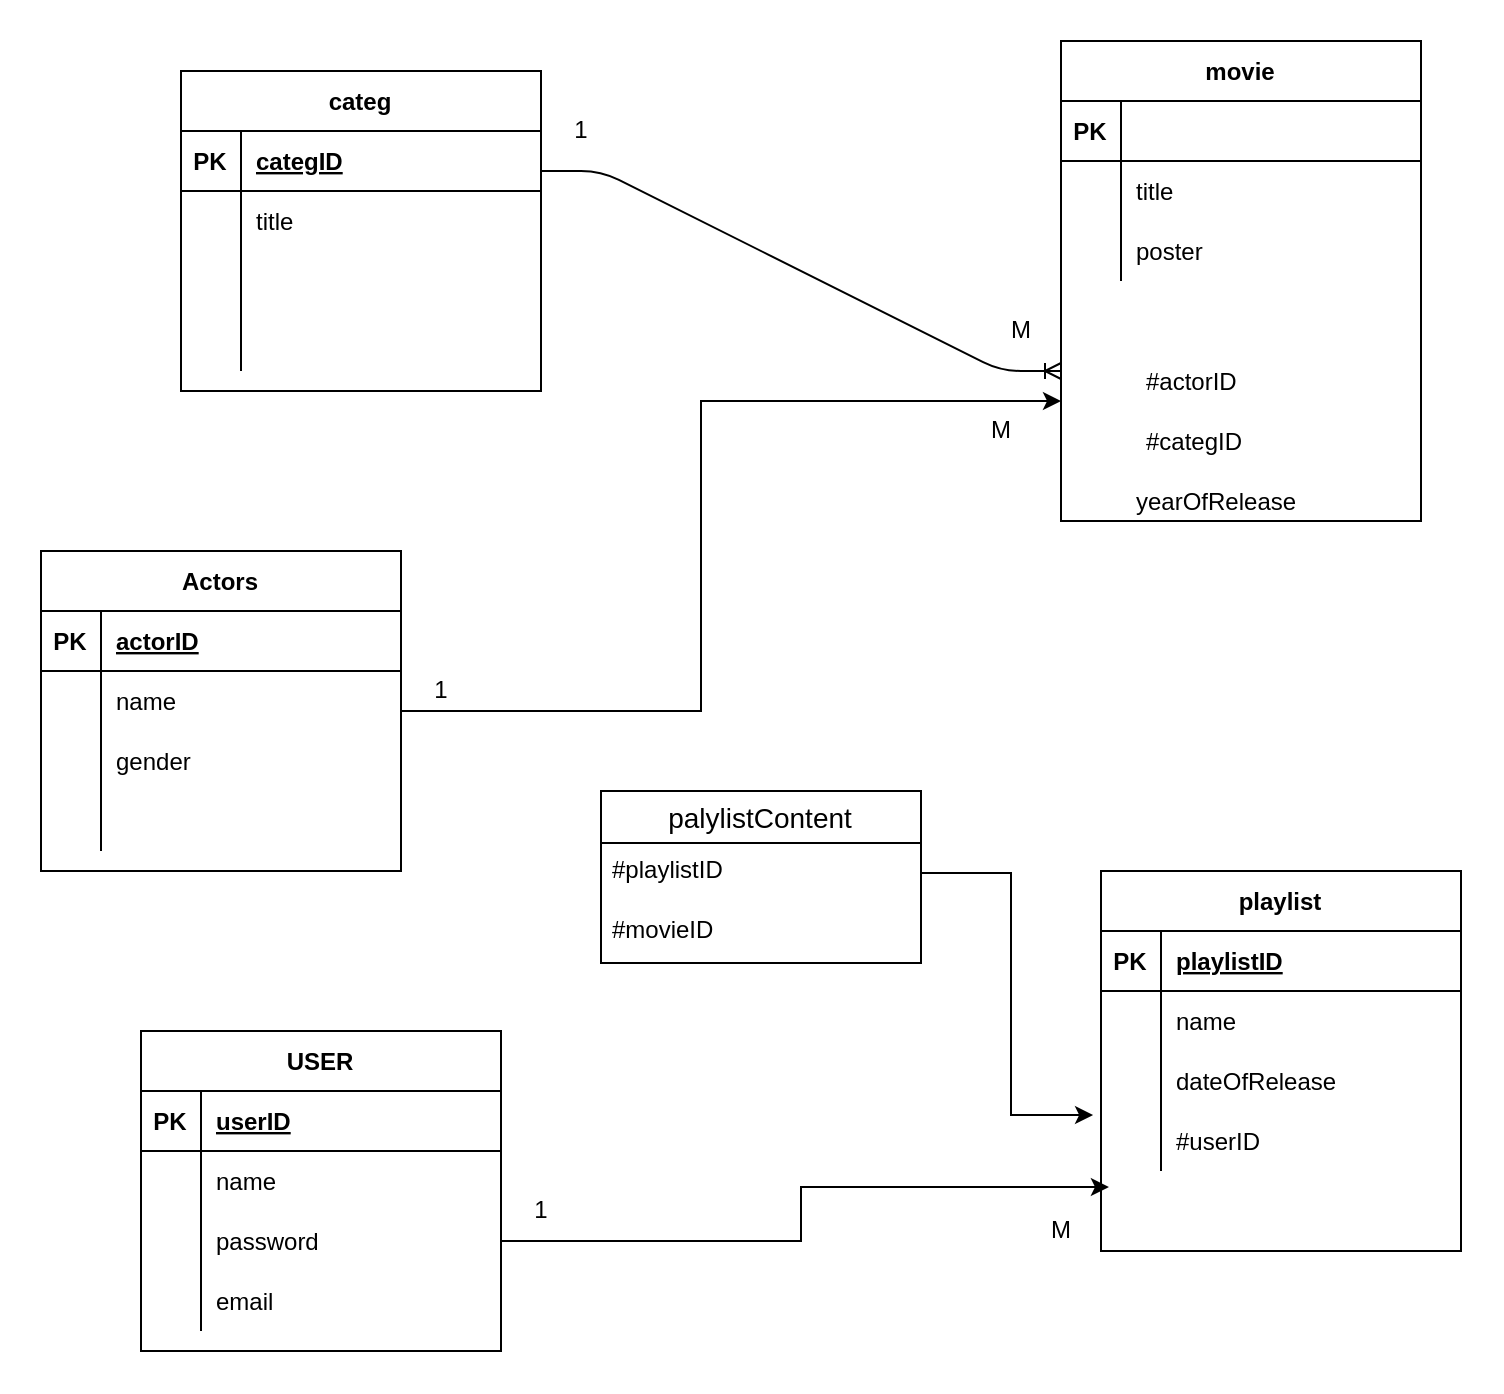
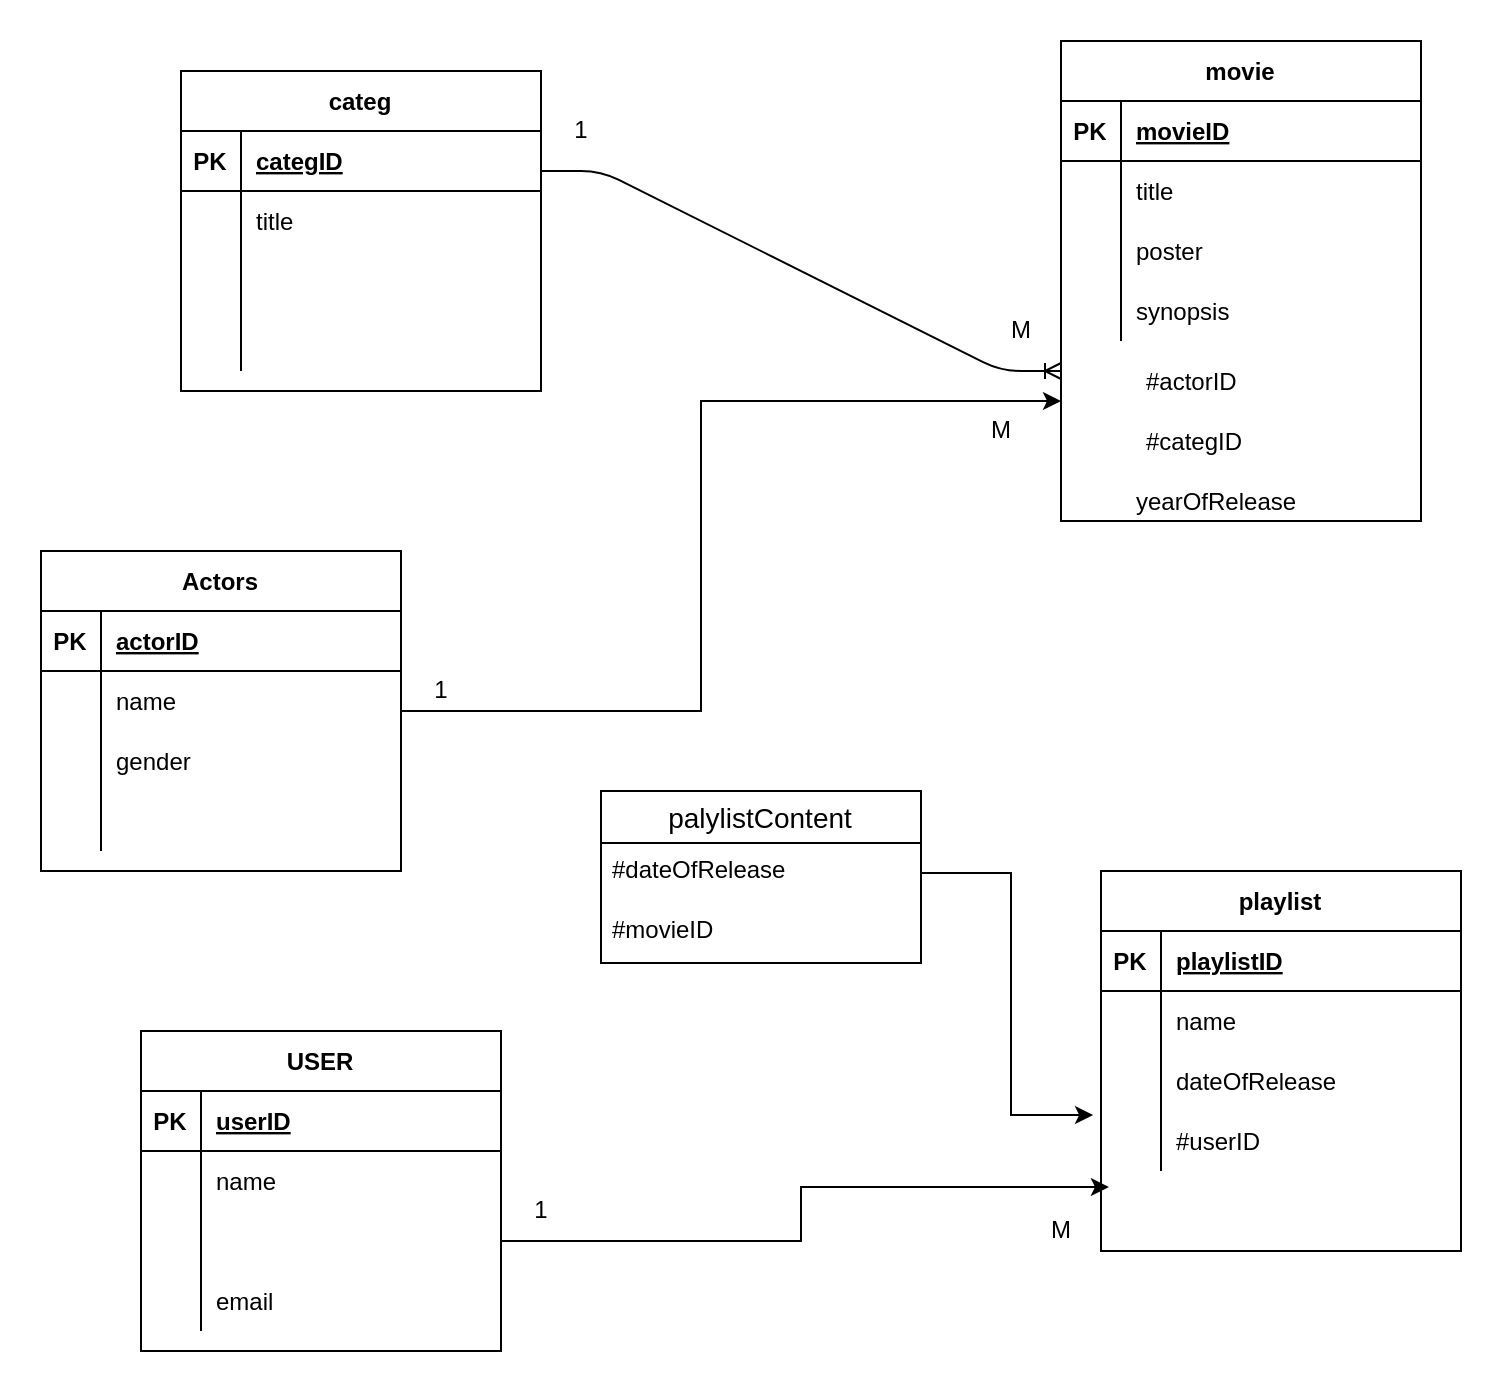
node "movieID": added
node "synopsis": added
node "#playlistID": label "#playlistID" -> "#dateOfRelease"
node "password": removed
